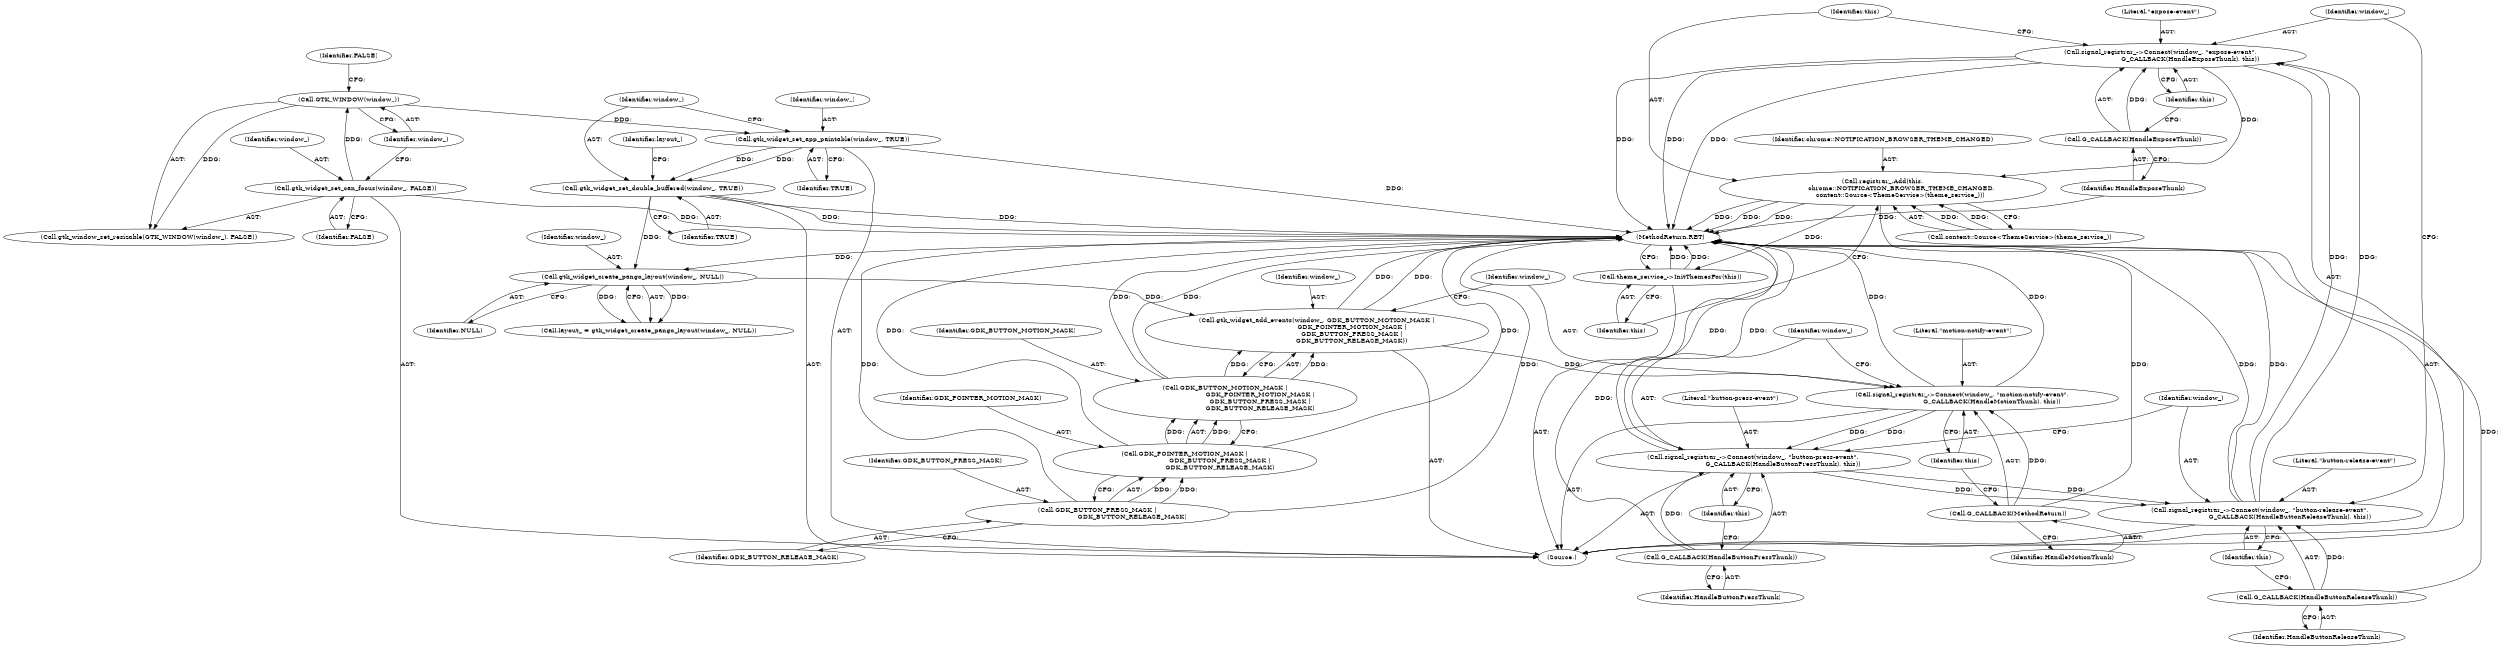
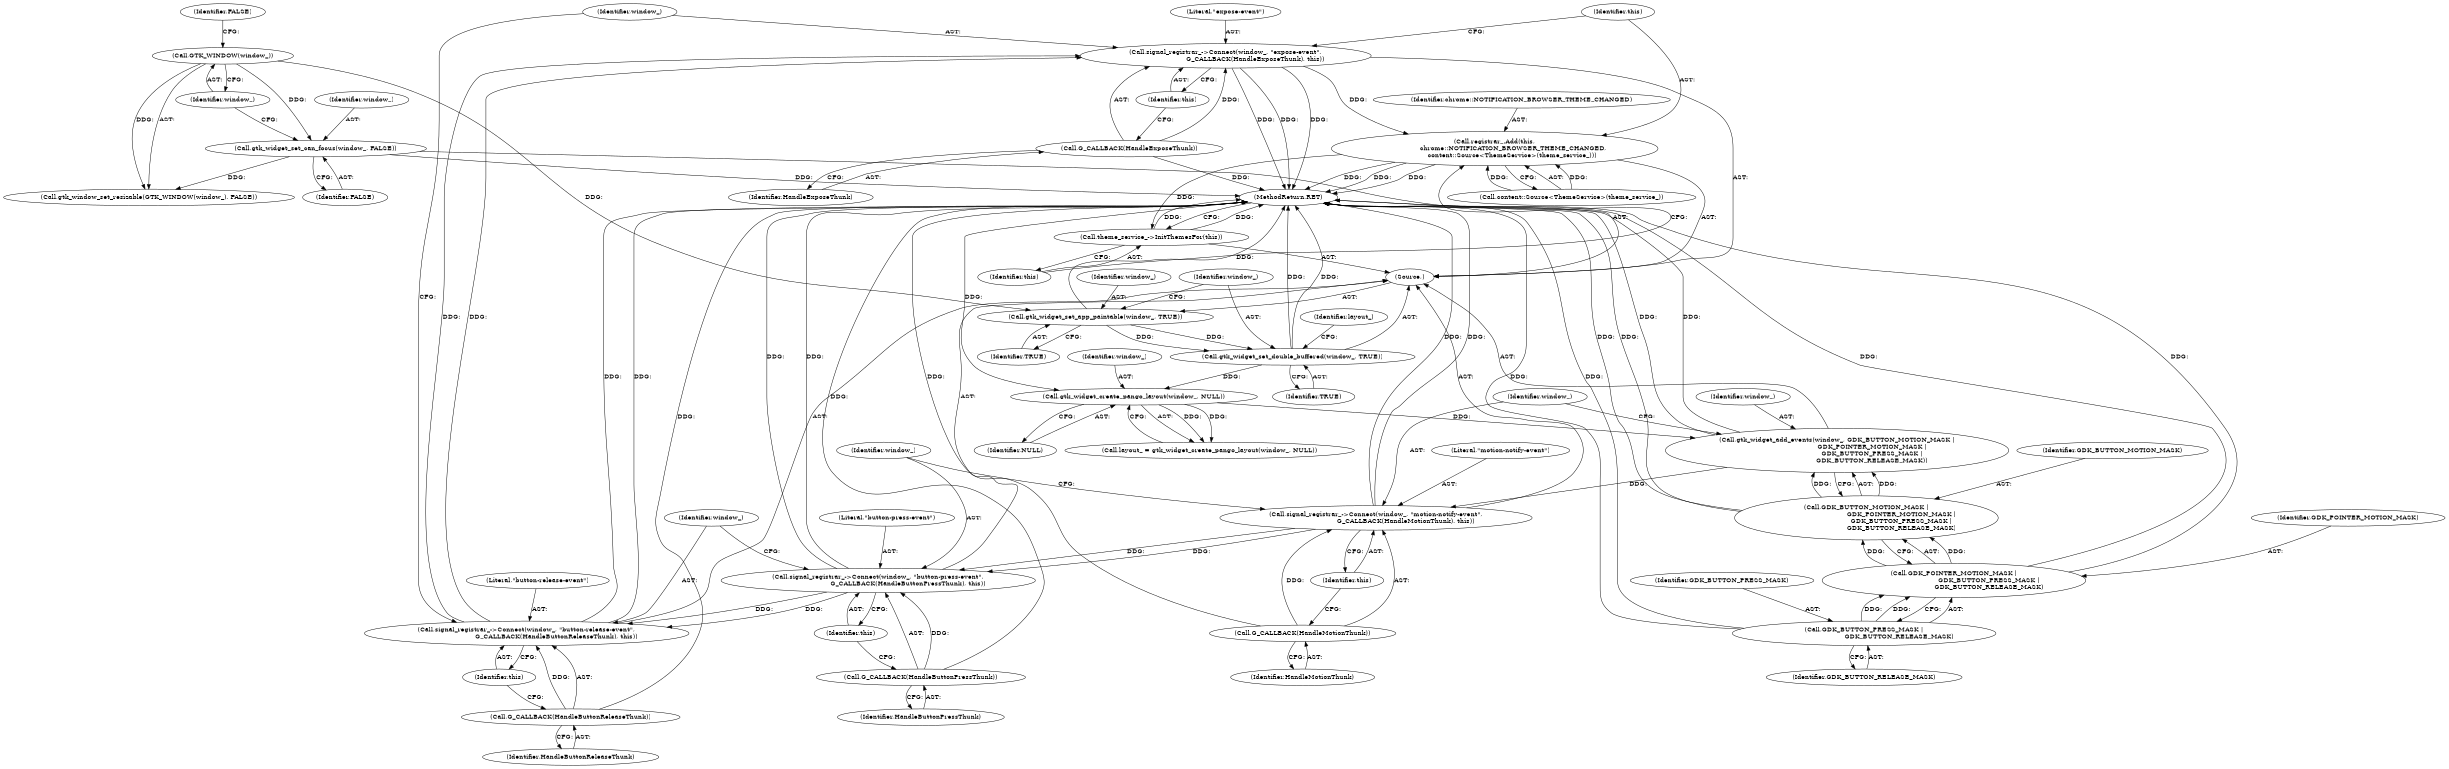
edge "(Call,gtk_widget_set_can_focus(window_, FALSE))" -> "(Call,GTK_WINDOW(window_))": reversed
edge "(Identifier,HandleExposeThunk)" -> "(MethodReturn,RET)": now "(Call,G_CALLBACK(HandleExposeThunk))" -> "(MethodReturn,RET)"
edge "(Call,gtk_widget_set_can_focus(window_, FALSE))" -> "(Call,gtk_window_set_resizable(GTK_WINDOW(window_), FALSE))": label "AST: " -> "DDG: "
node "(Call,G_CALLBACK(MethodReturn))": label "(Call,G_CALLBACK(MethodReturn))" -> "(Call,G_CALLBACK(HandleMotionThunk))"
edge "(Call,gtk_widget_set_app_paintable(window_, TRUE))" -> "(Source,)": reversed
